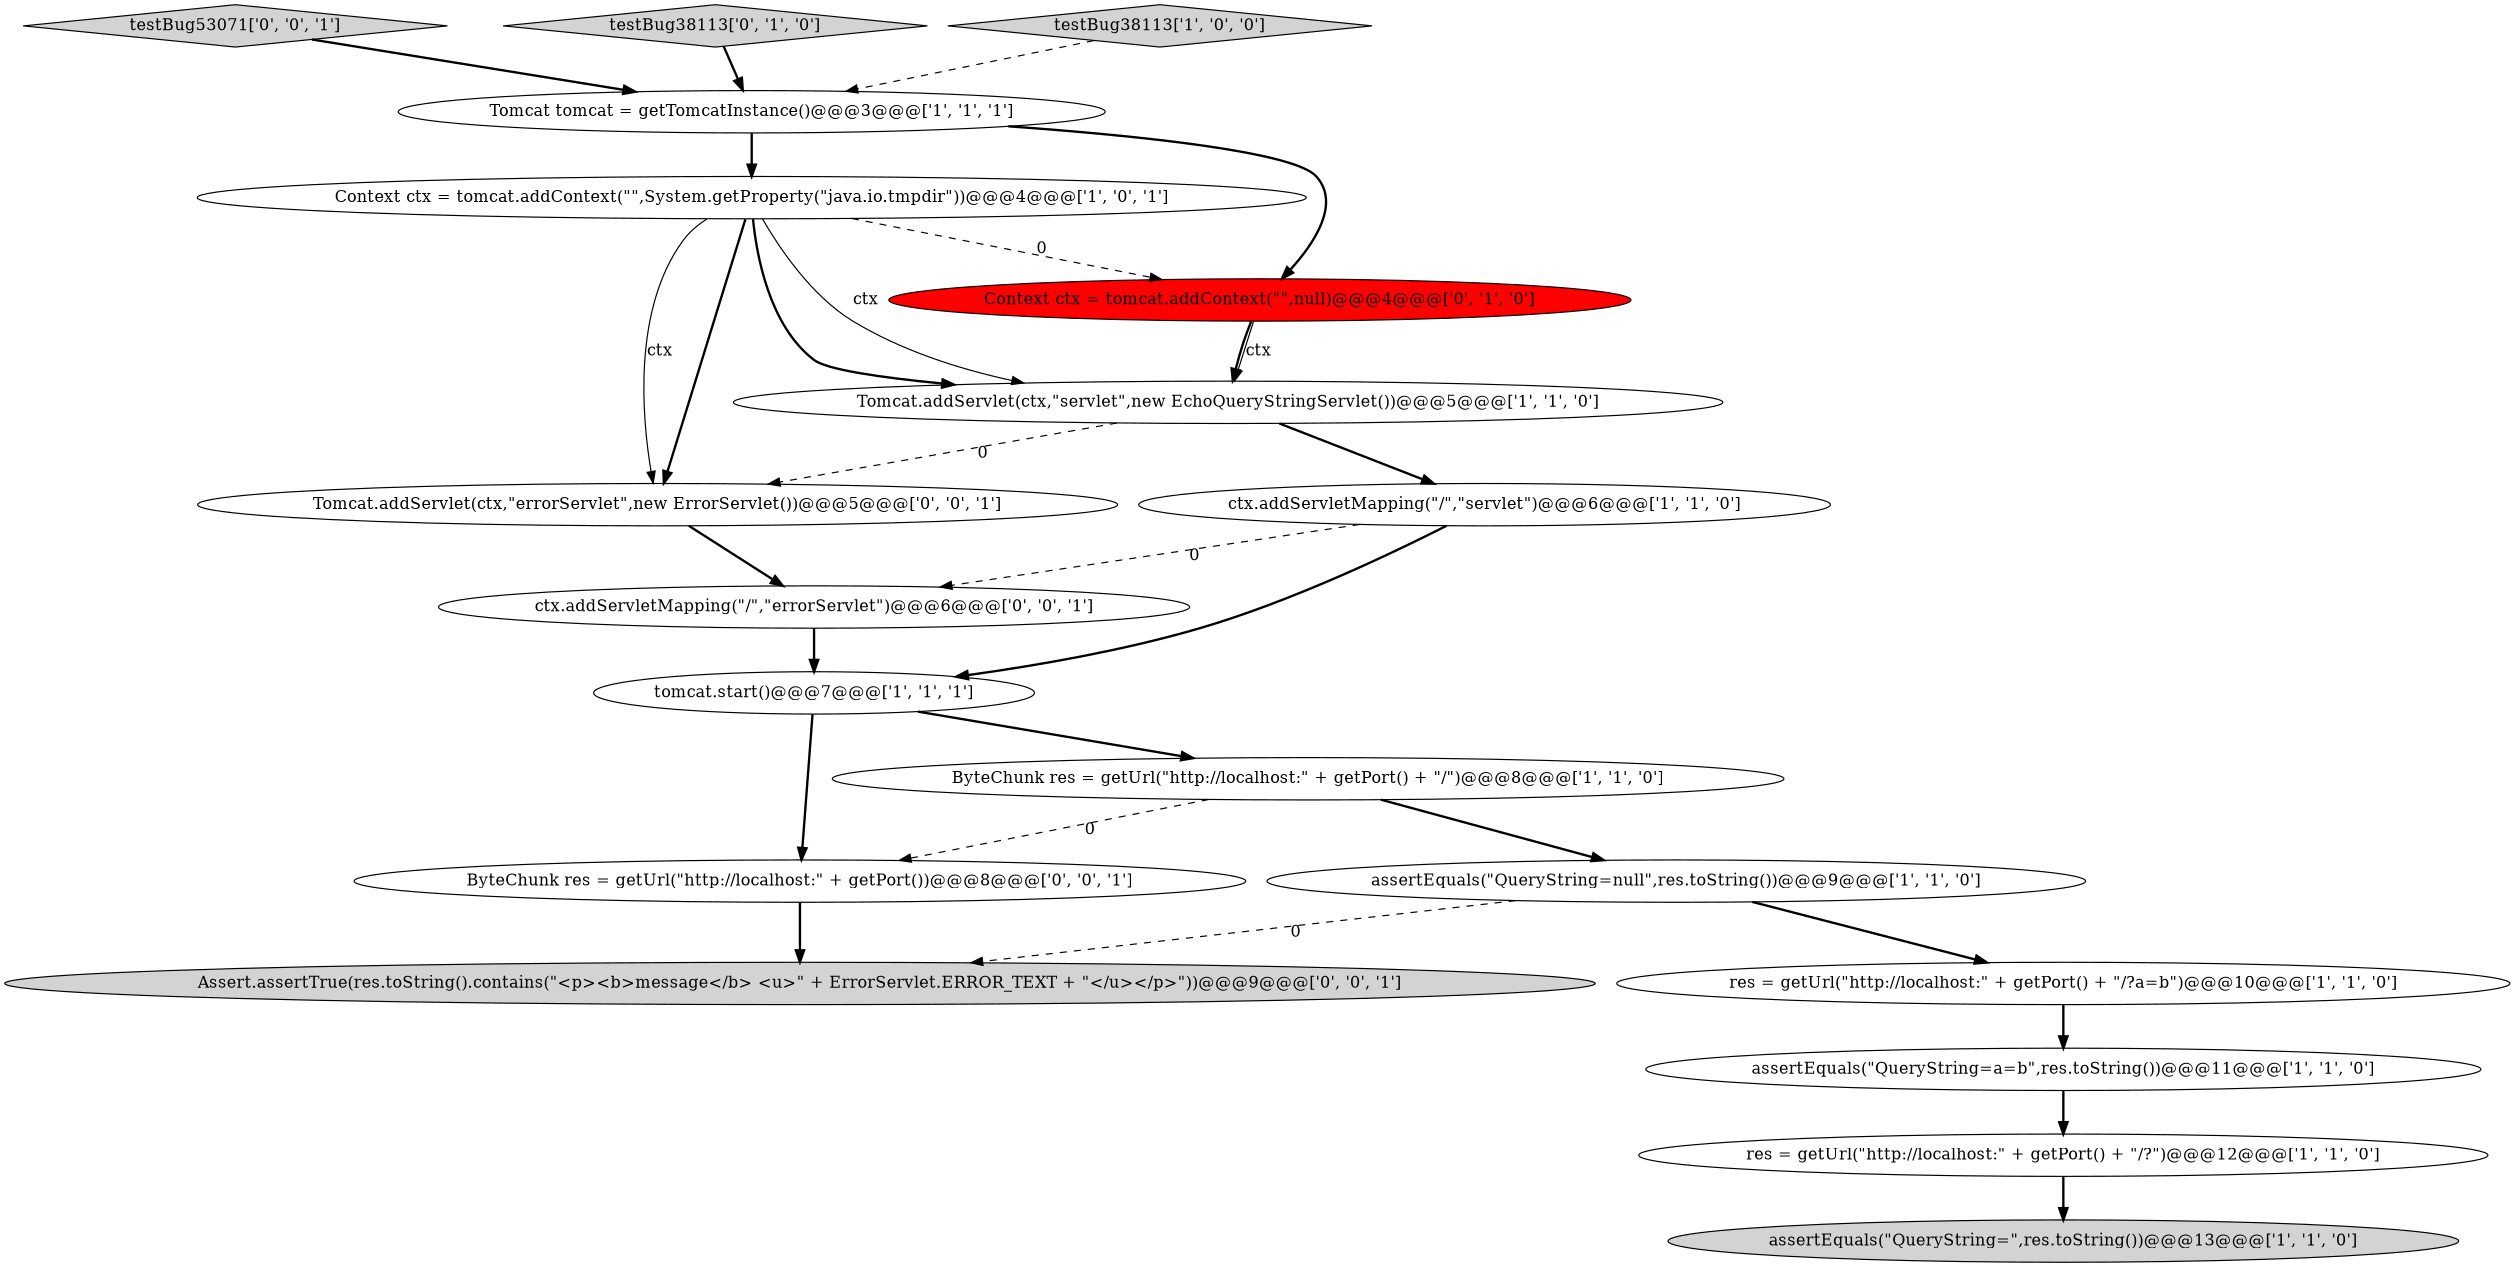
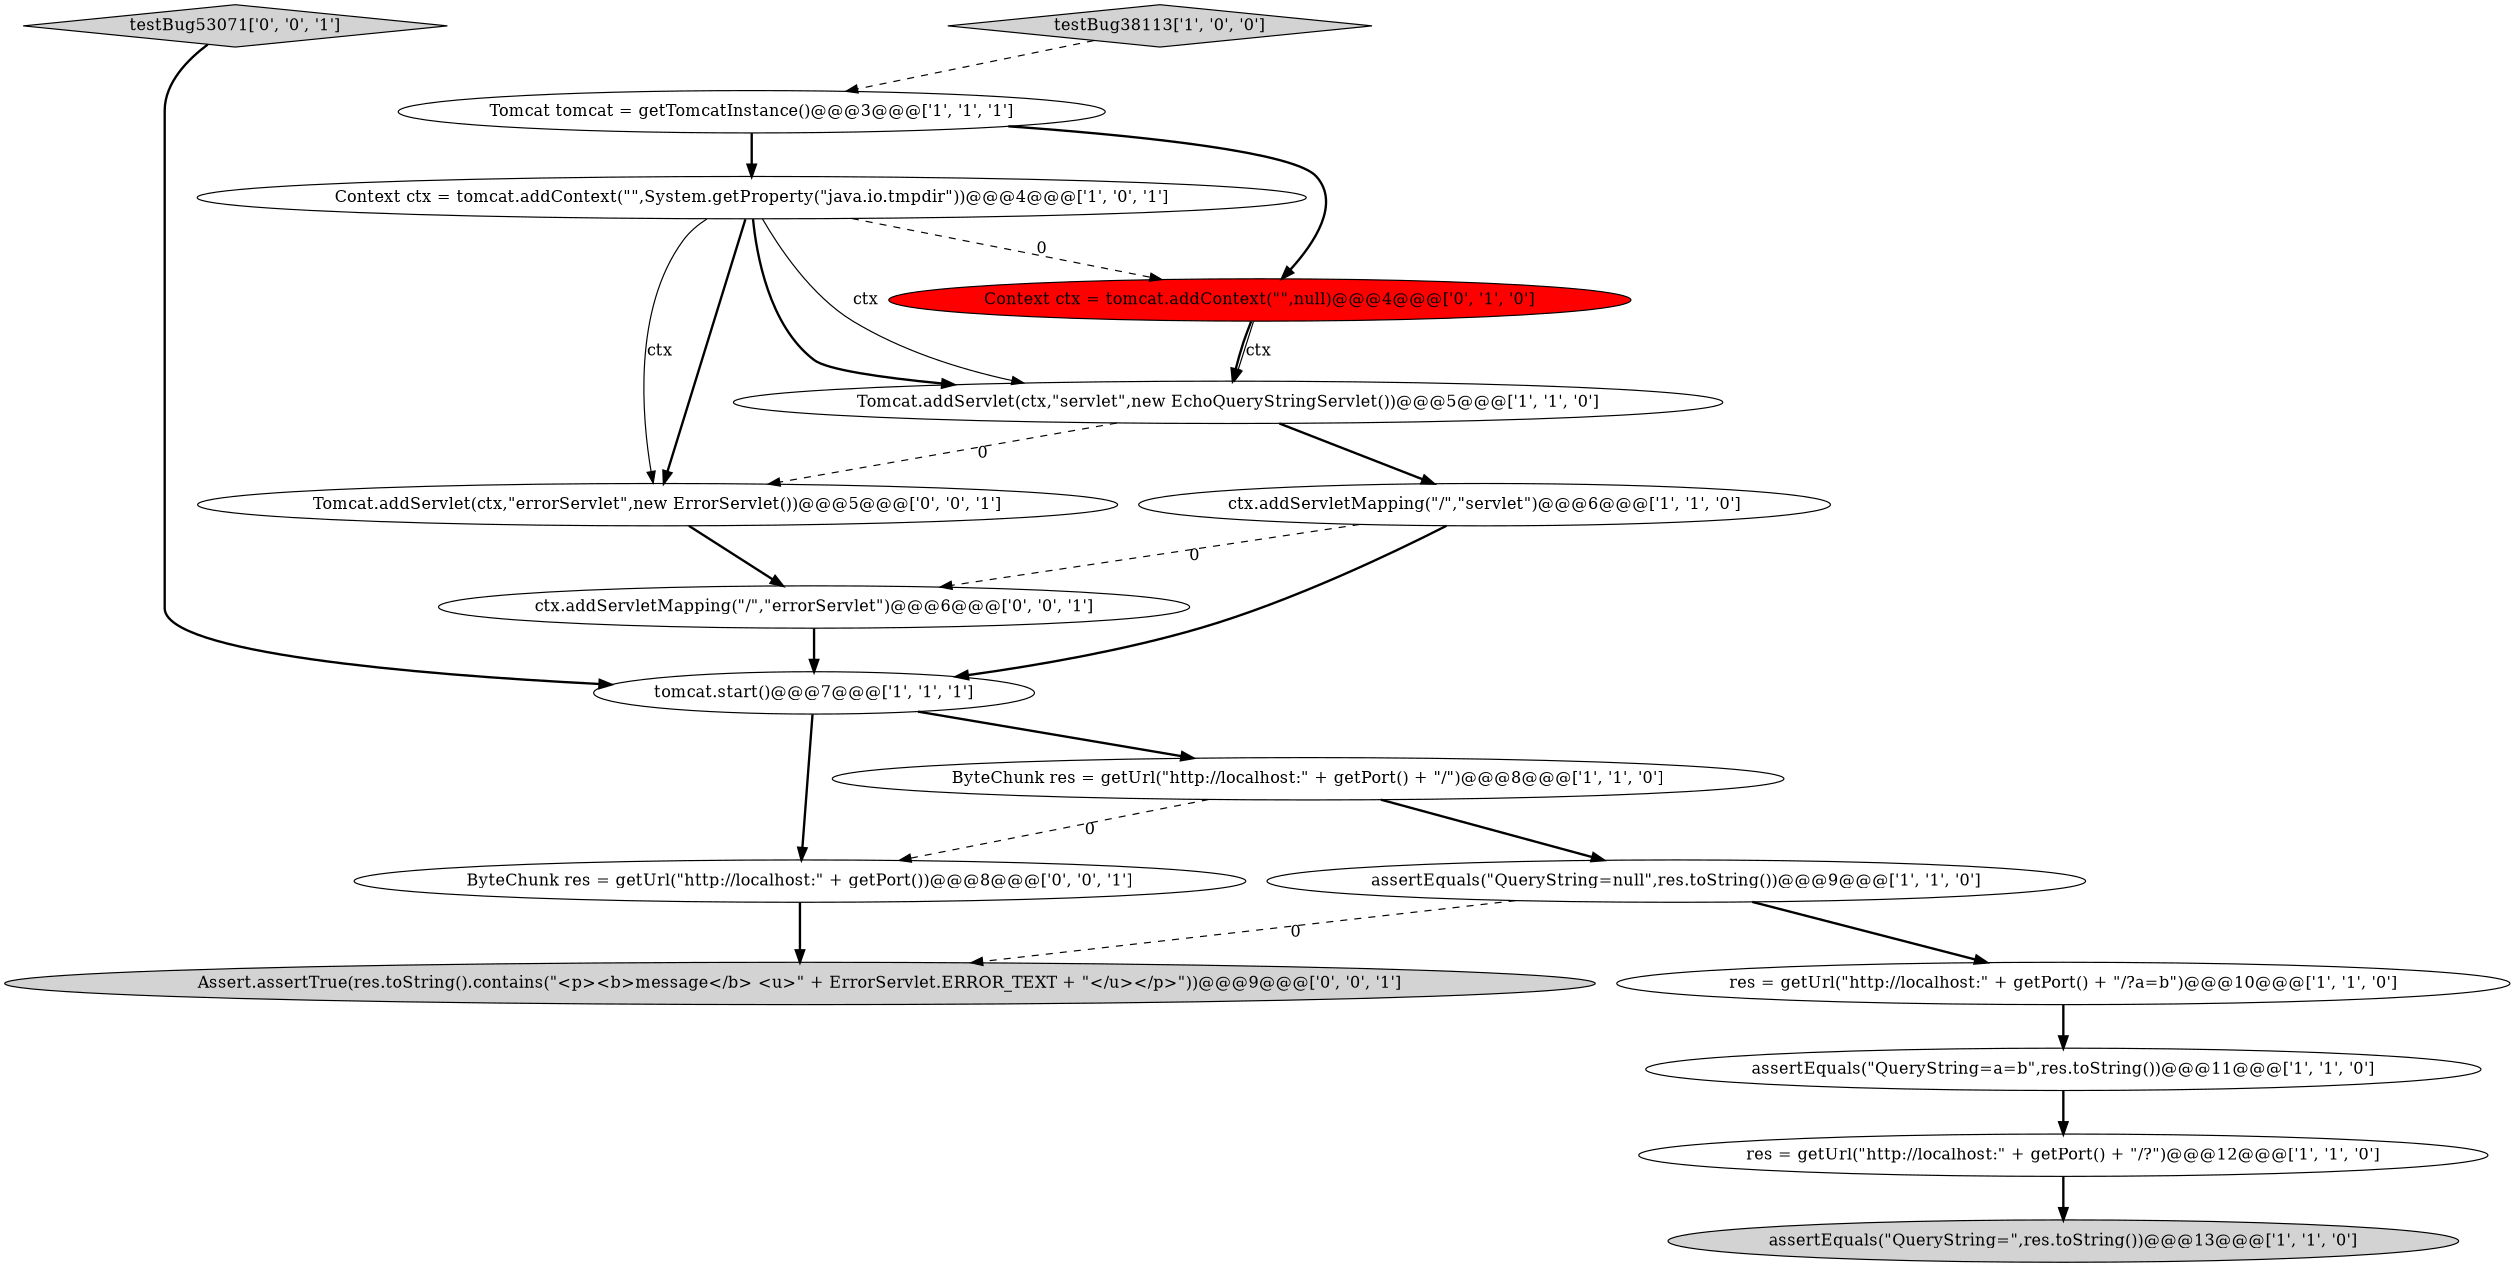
node "testBug38113['0', '1', '0']": removed
edge "testBug53071['0', '0', '1']" -> "Tomcat tomcat = getTomcatInstance()@@@3@@@['1', '1', '1']": now "testBug53071['0', '0', '1']" -> "tomcat.start()@@@7@@@['1', '1', '1']"
